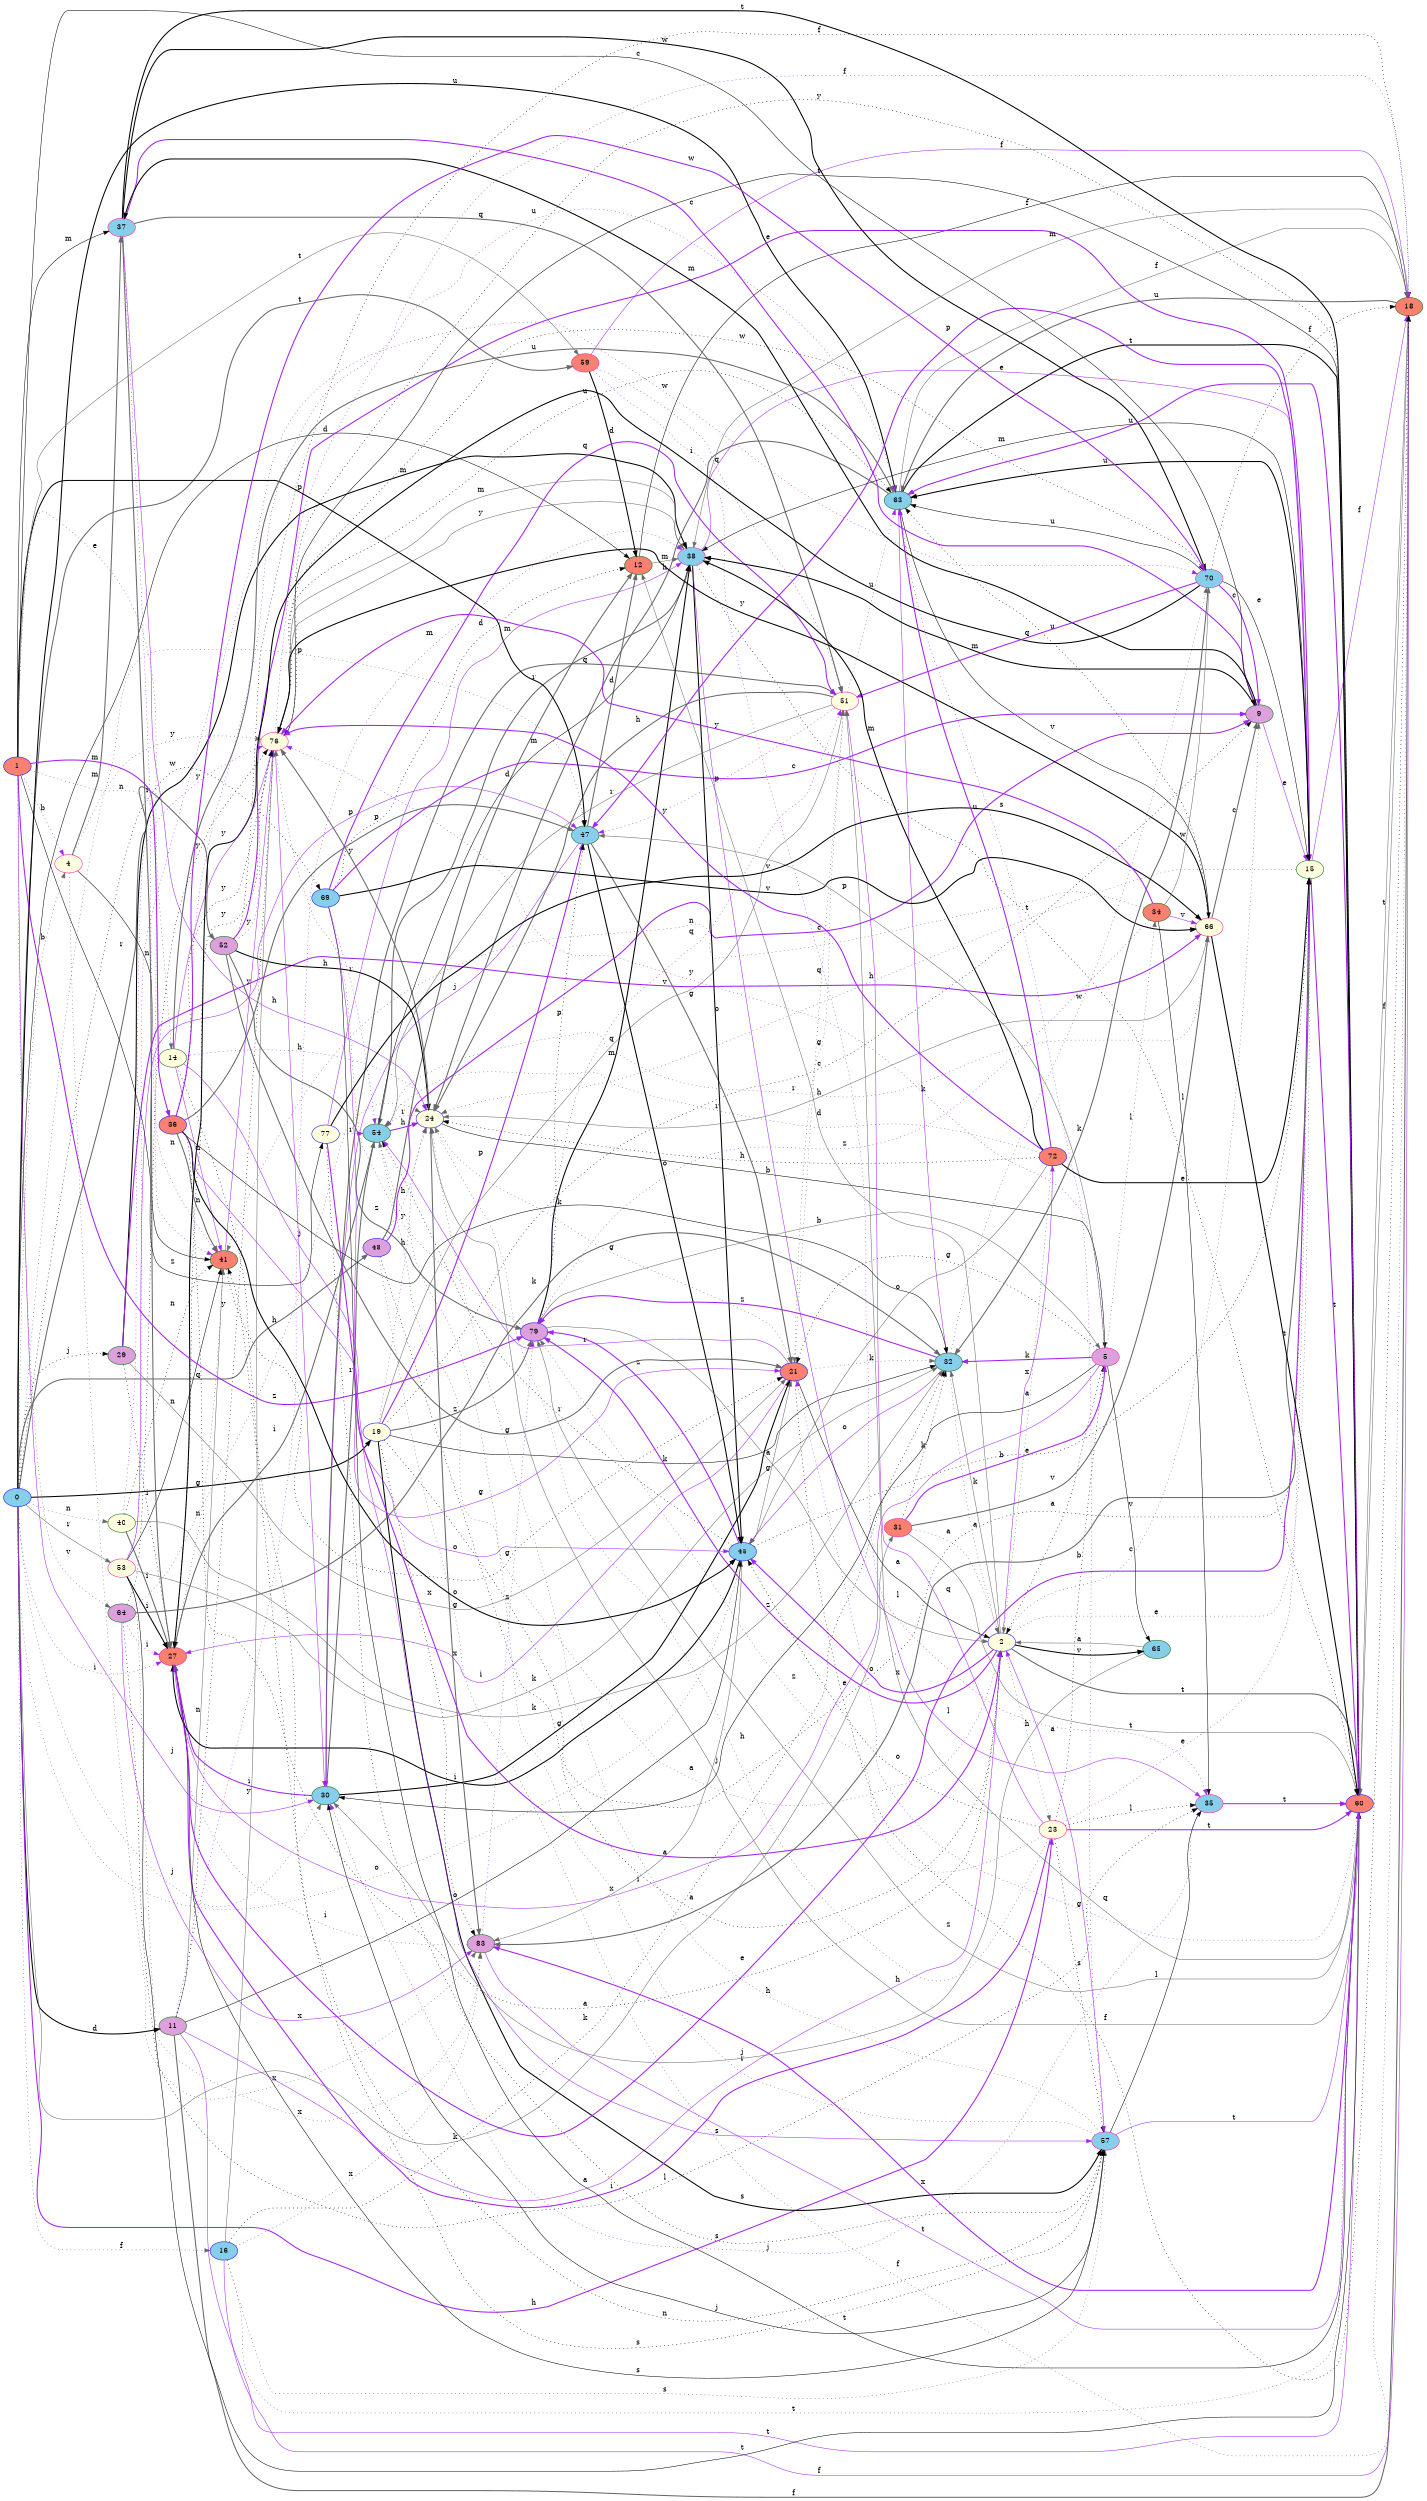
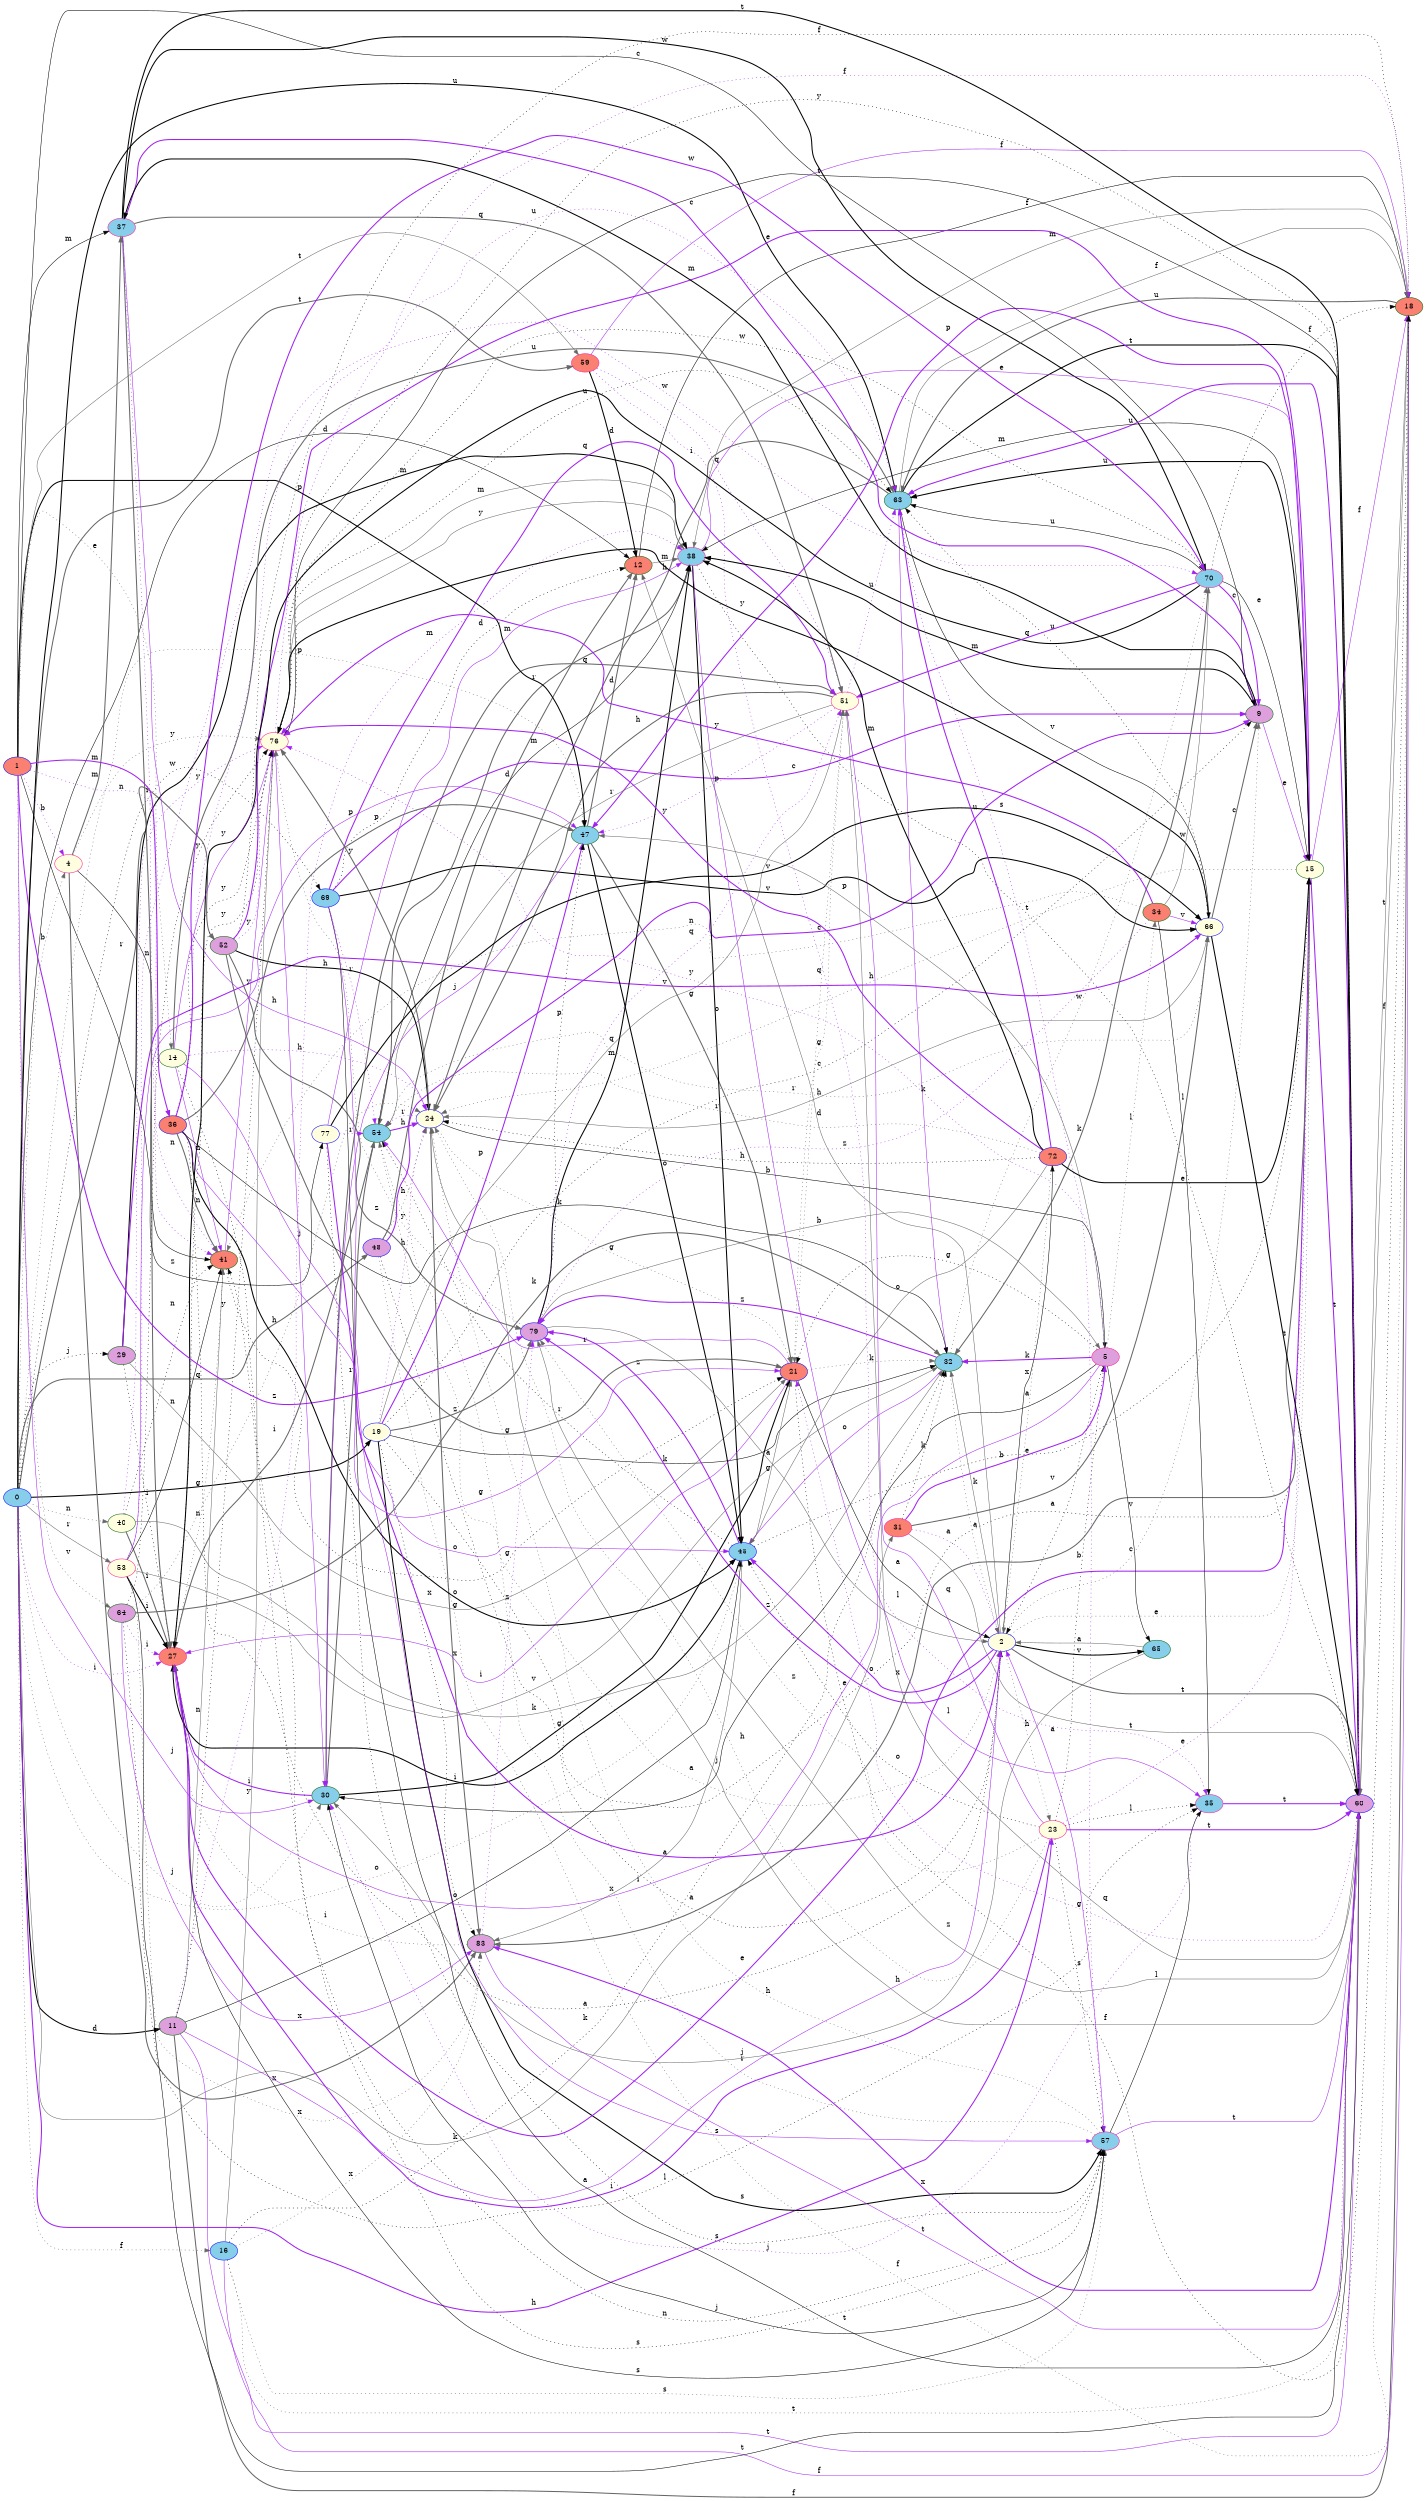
node "66": color deeppink -> blue
edge "2" -> "72": color purple -> black
edge "4" -> "83": style dotted -> bold
edge "53" -> "32": label "k" -> "v"
node "60": fillcolor salmon -> plum
